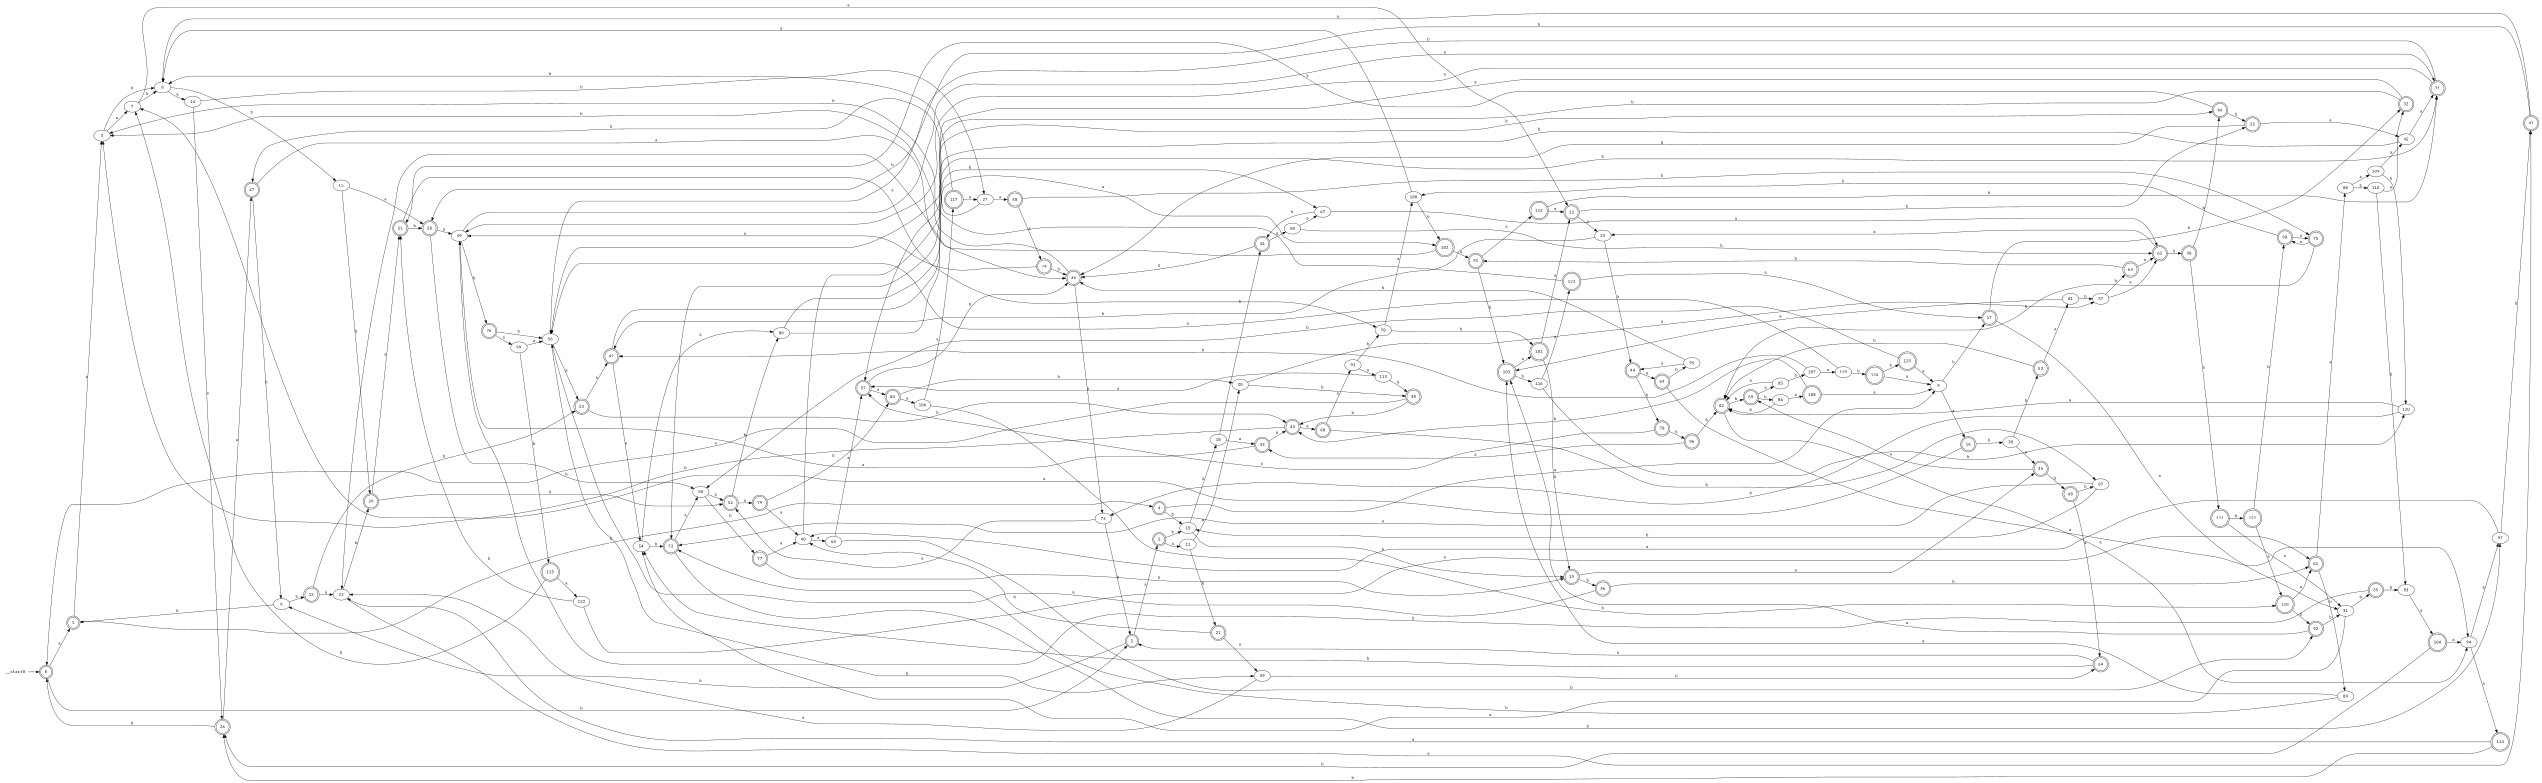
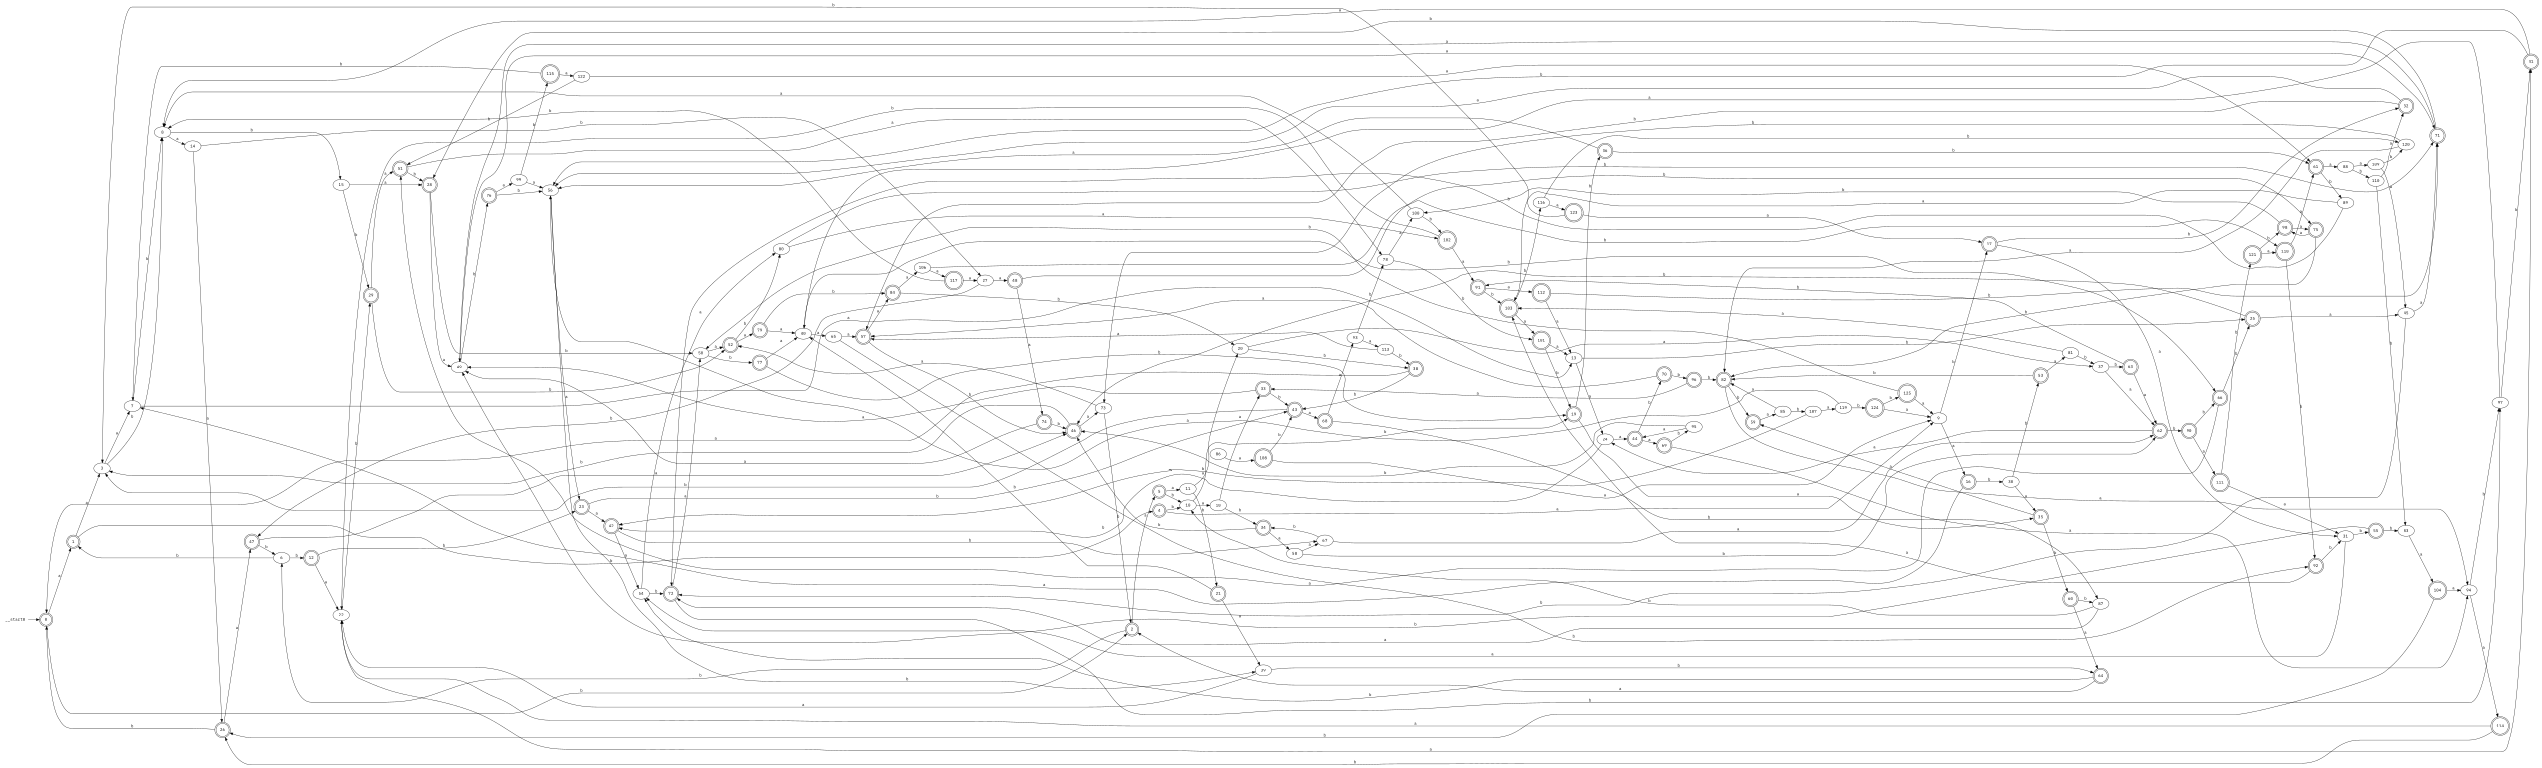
node "13": shape doublecircle -> ellipse
edge "59" -> "86": removed, label "b"
edge "86" -> "82": removed, label "b"
